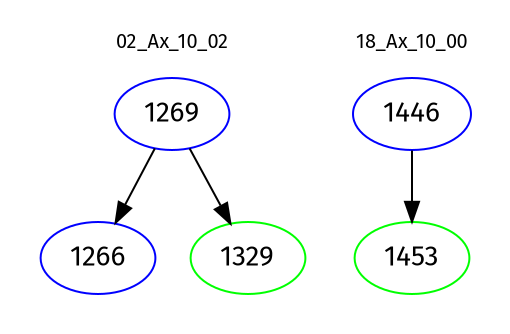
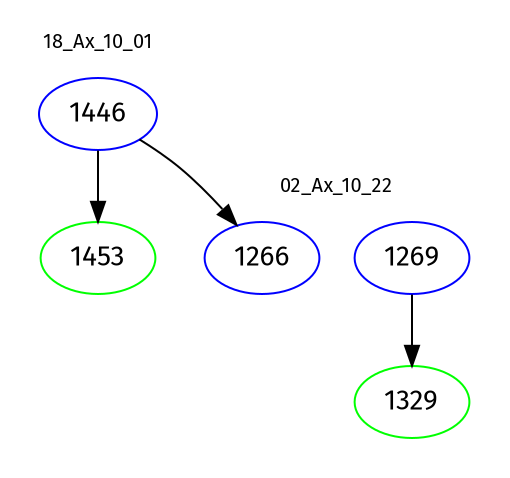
cluster "02_Ax_10_02": label "02_Ax_10_02" -> "02_Ax_10_22"
cluster "18_Ax_10_00": label "18_Ax_10_00" -> "18_Ax_10_01"
edge "1269" -> "1266": now "1446" -> "1266"
